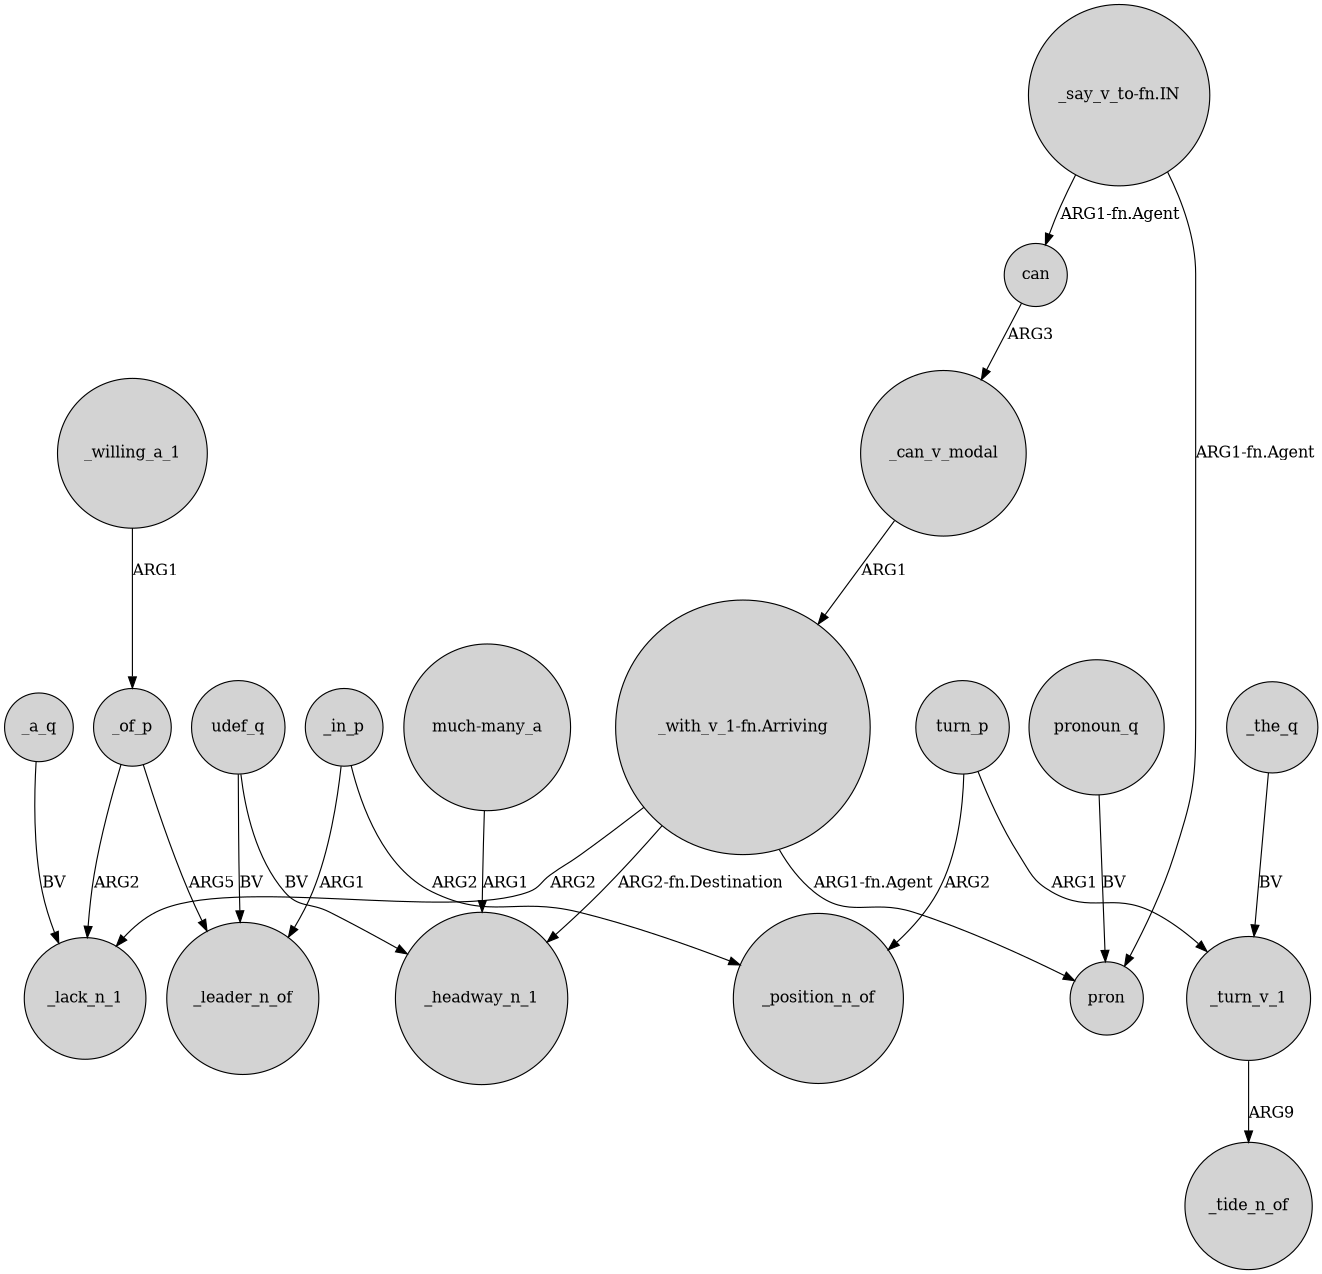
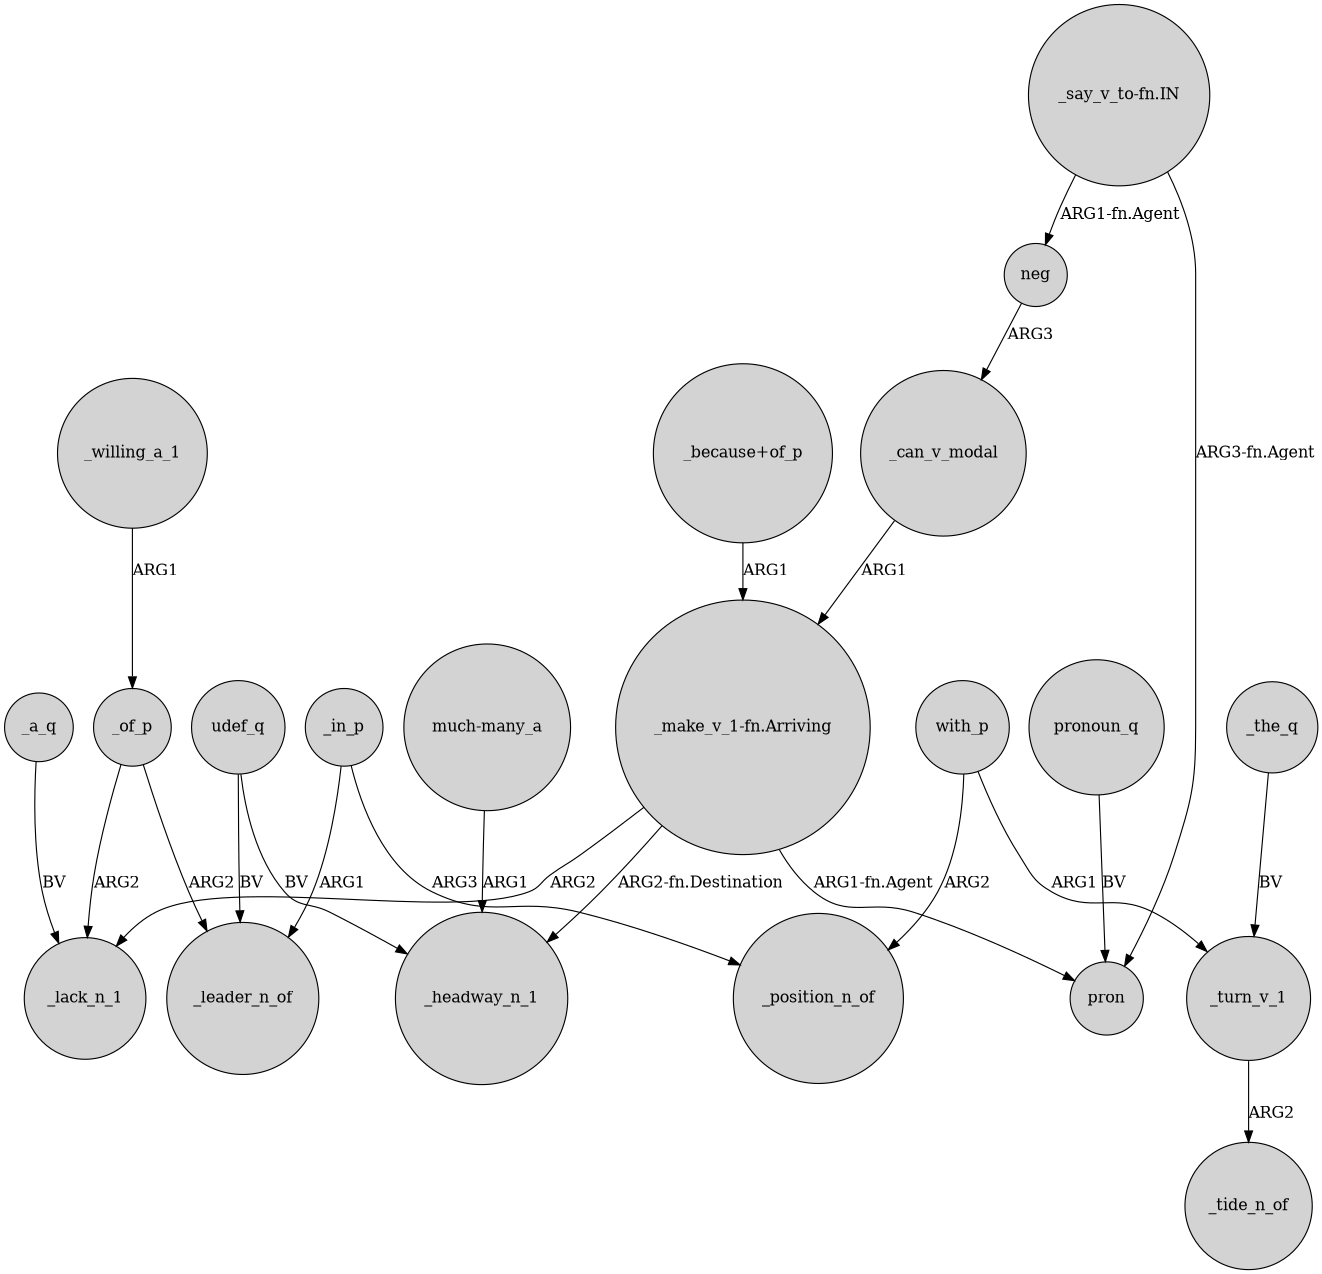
node "can": label "can" -> "neg"
node "_because+of_p": added
edge "_say_v_to-fn.IN" -> "pron": label "ARG1-fn.Agent" -> "ARG3-fn.Agent"
node "_with_v_1-fn.Arriving": label "_with_v_1-fn.Arriving" -> "_make_v_1-fn.Arriving"
node "turn_p": label "turn_p" -> "with_p"
edge "_of_p" -> "_leader_n_of": label "ARG5" -> "ARG2"
edge "_in_p" -> "_position_n_of": label "ARG2" -> "ARG3"
edge "_turn_v_1" -> "_tide_n_of": label "ARG9" -> "ARG2"
